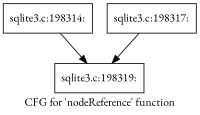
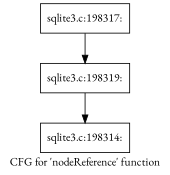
edge "sqlite3.c:198314:" -> "sqlite3.c:198319:": reversed
